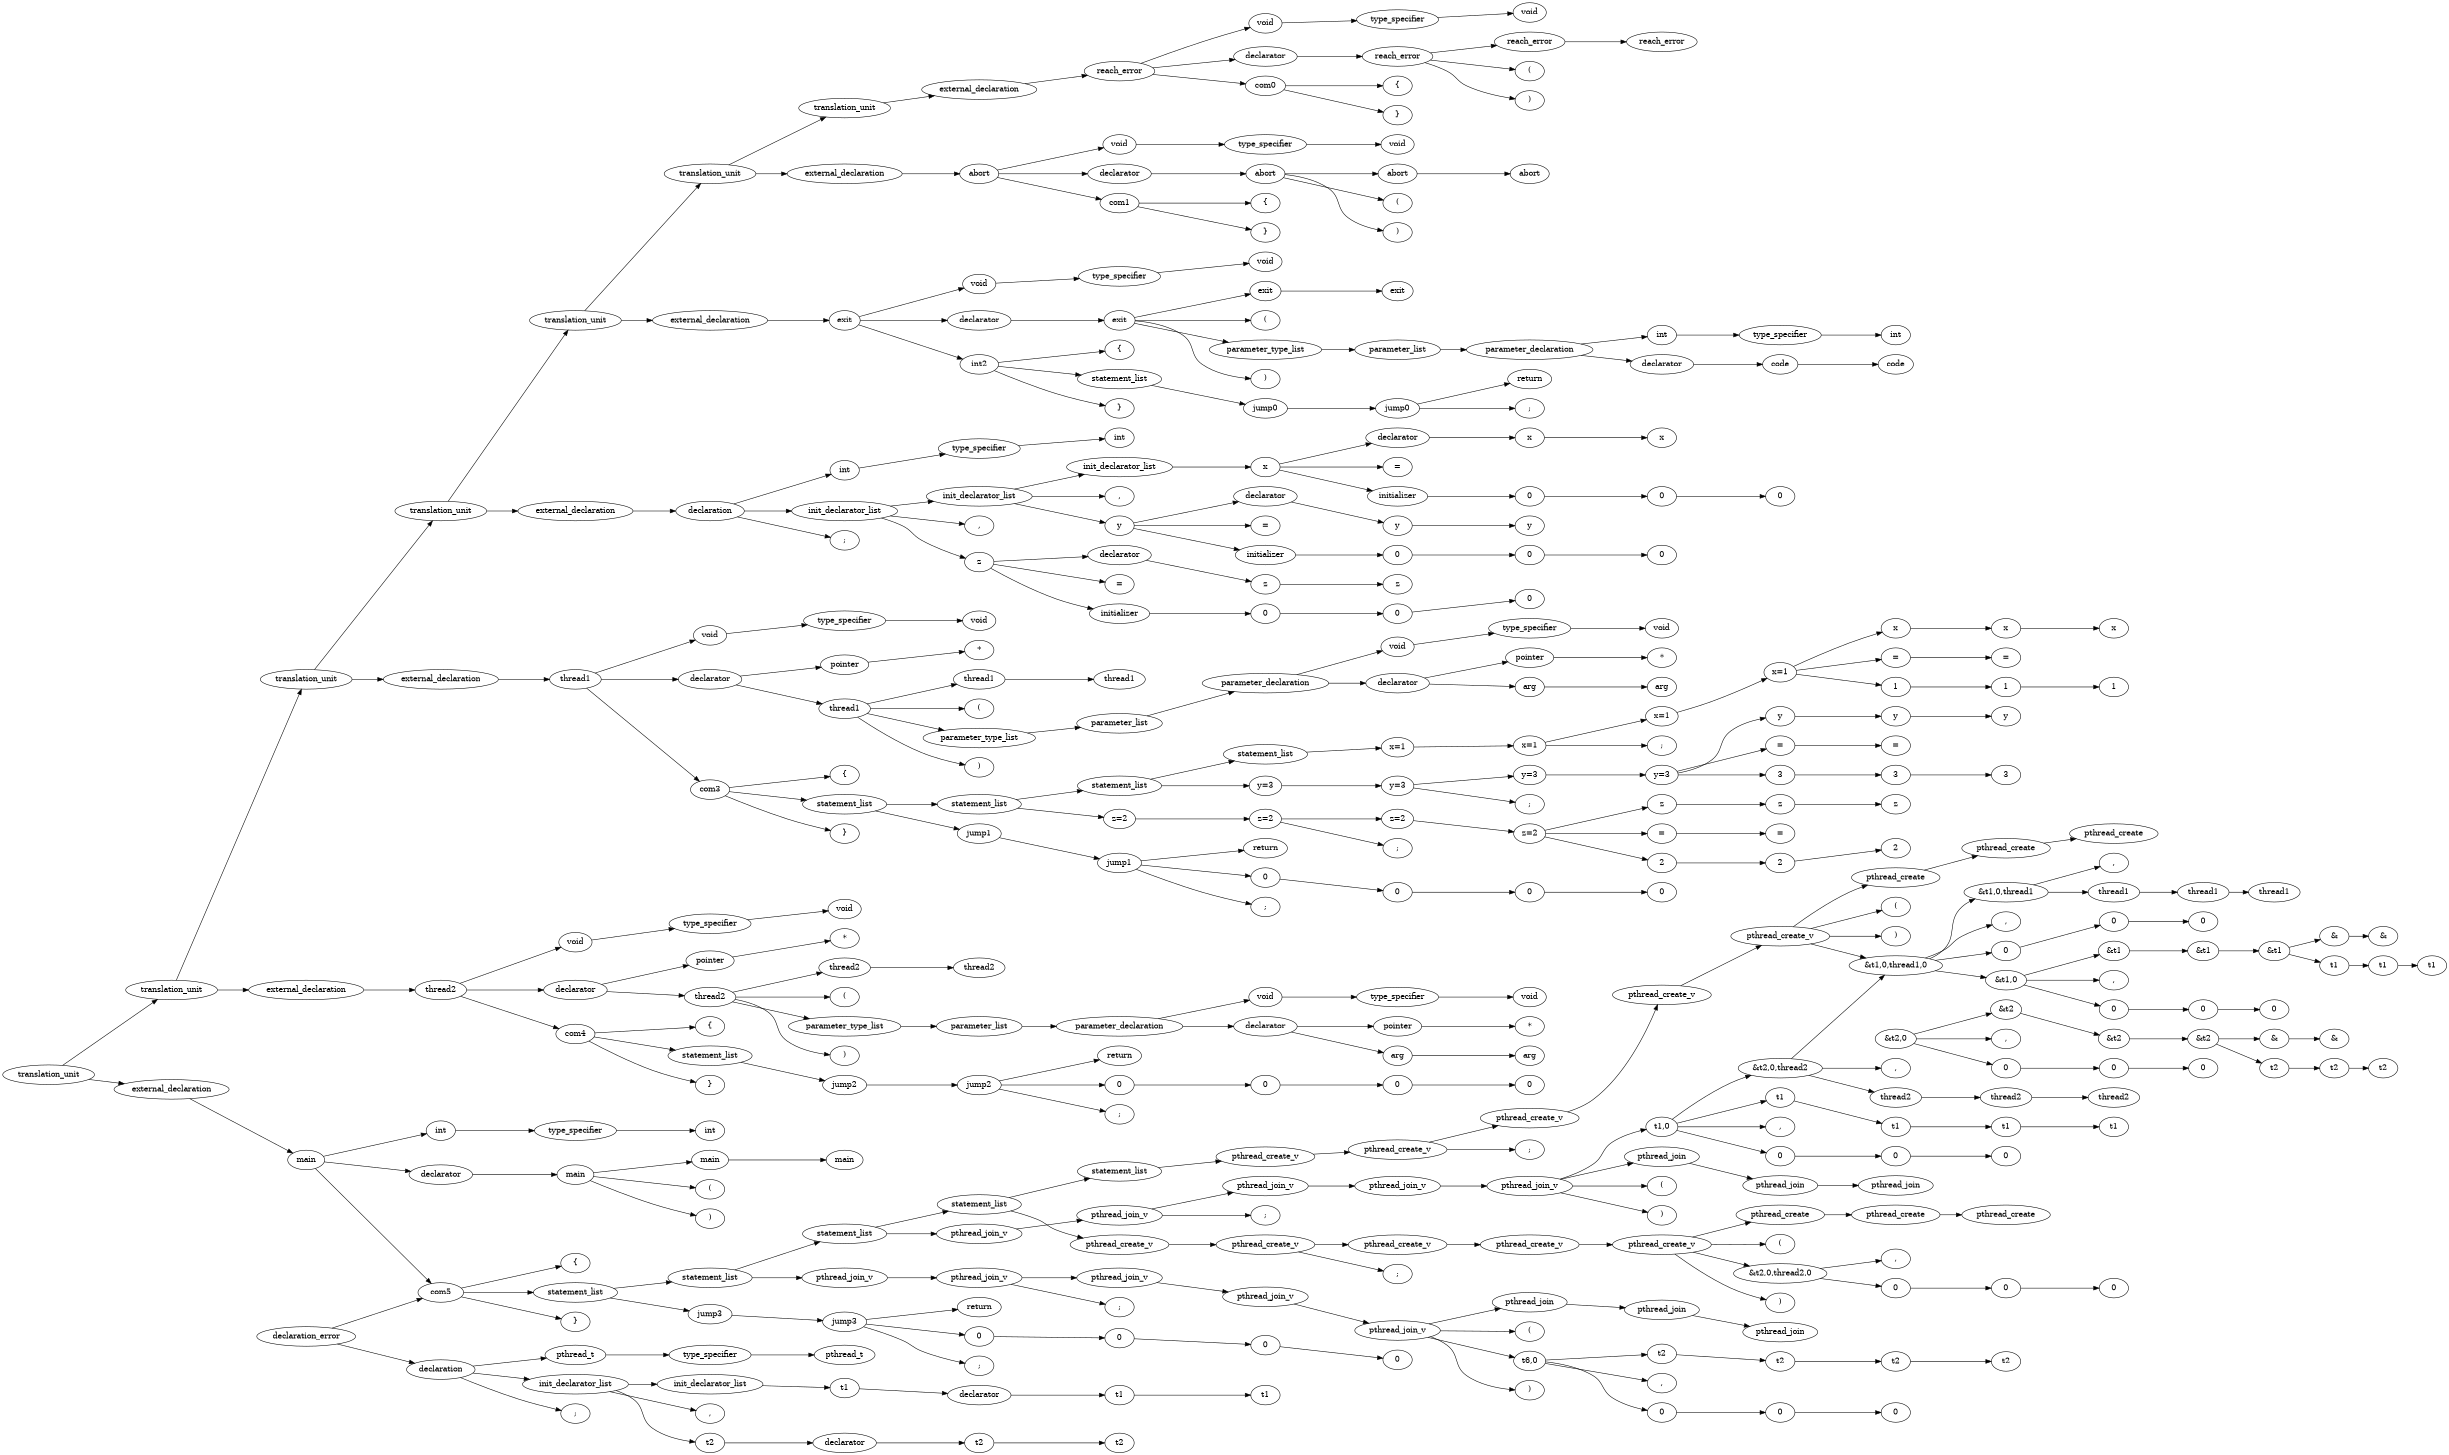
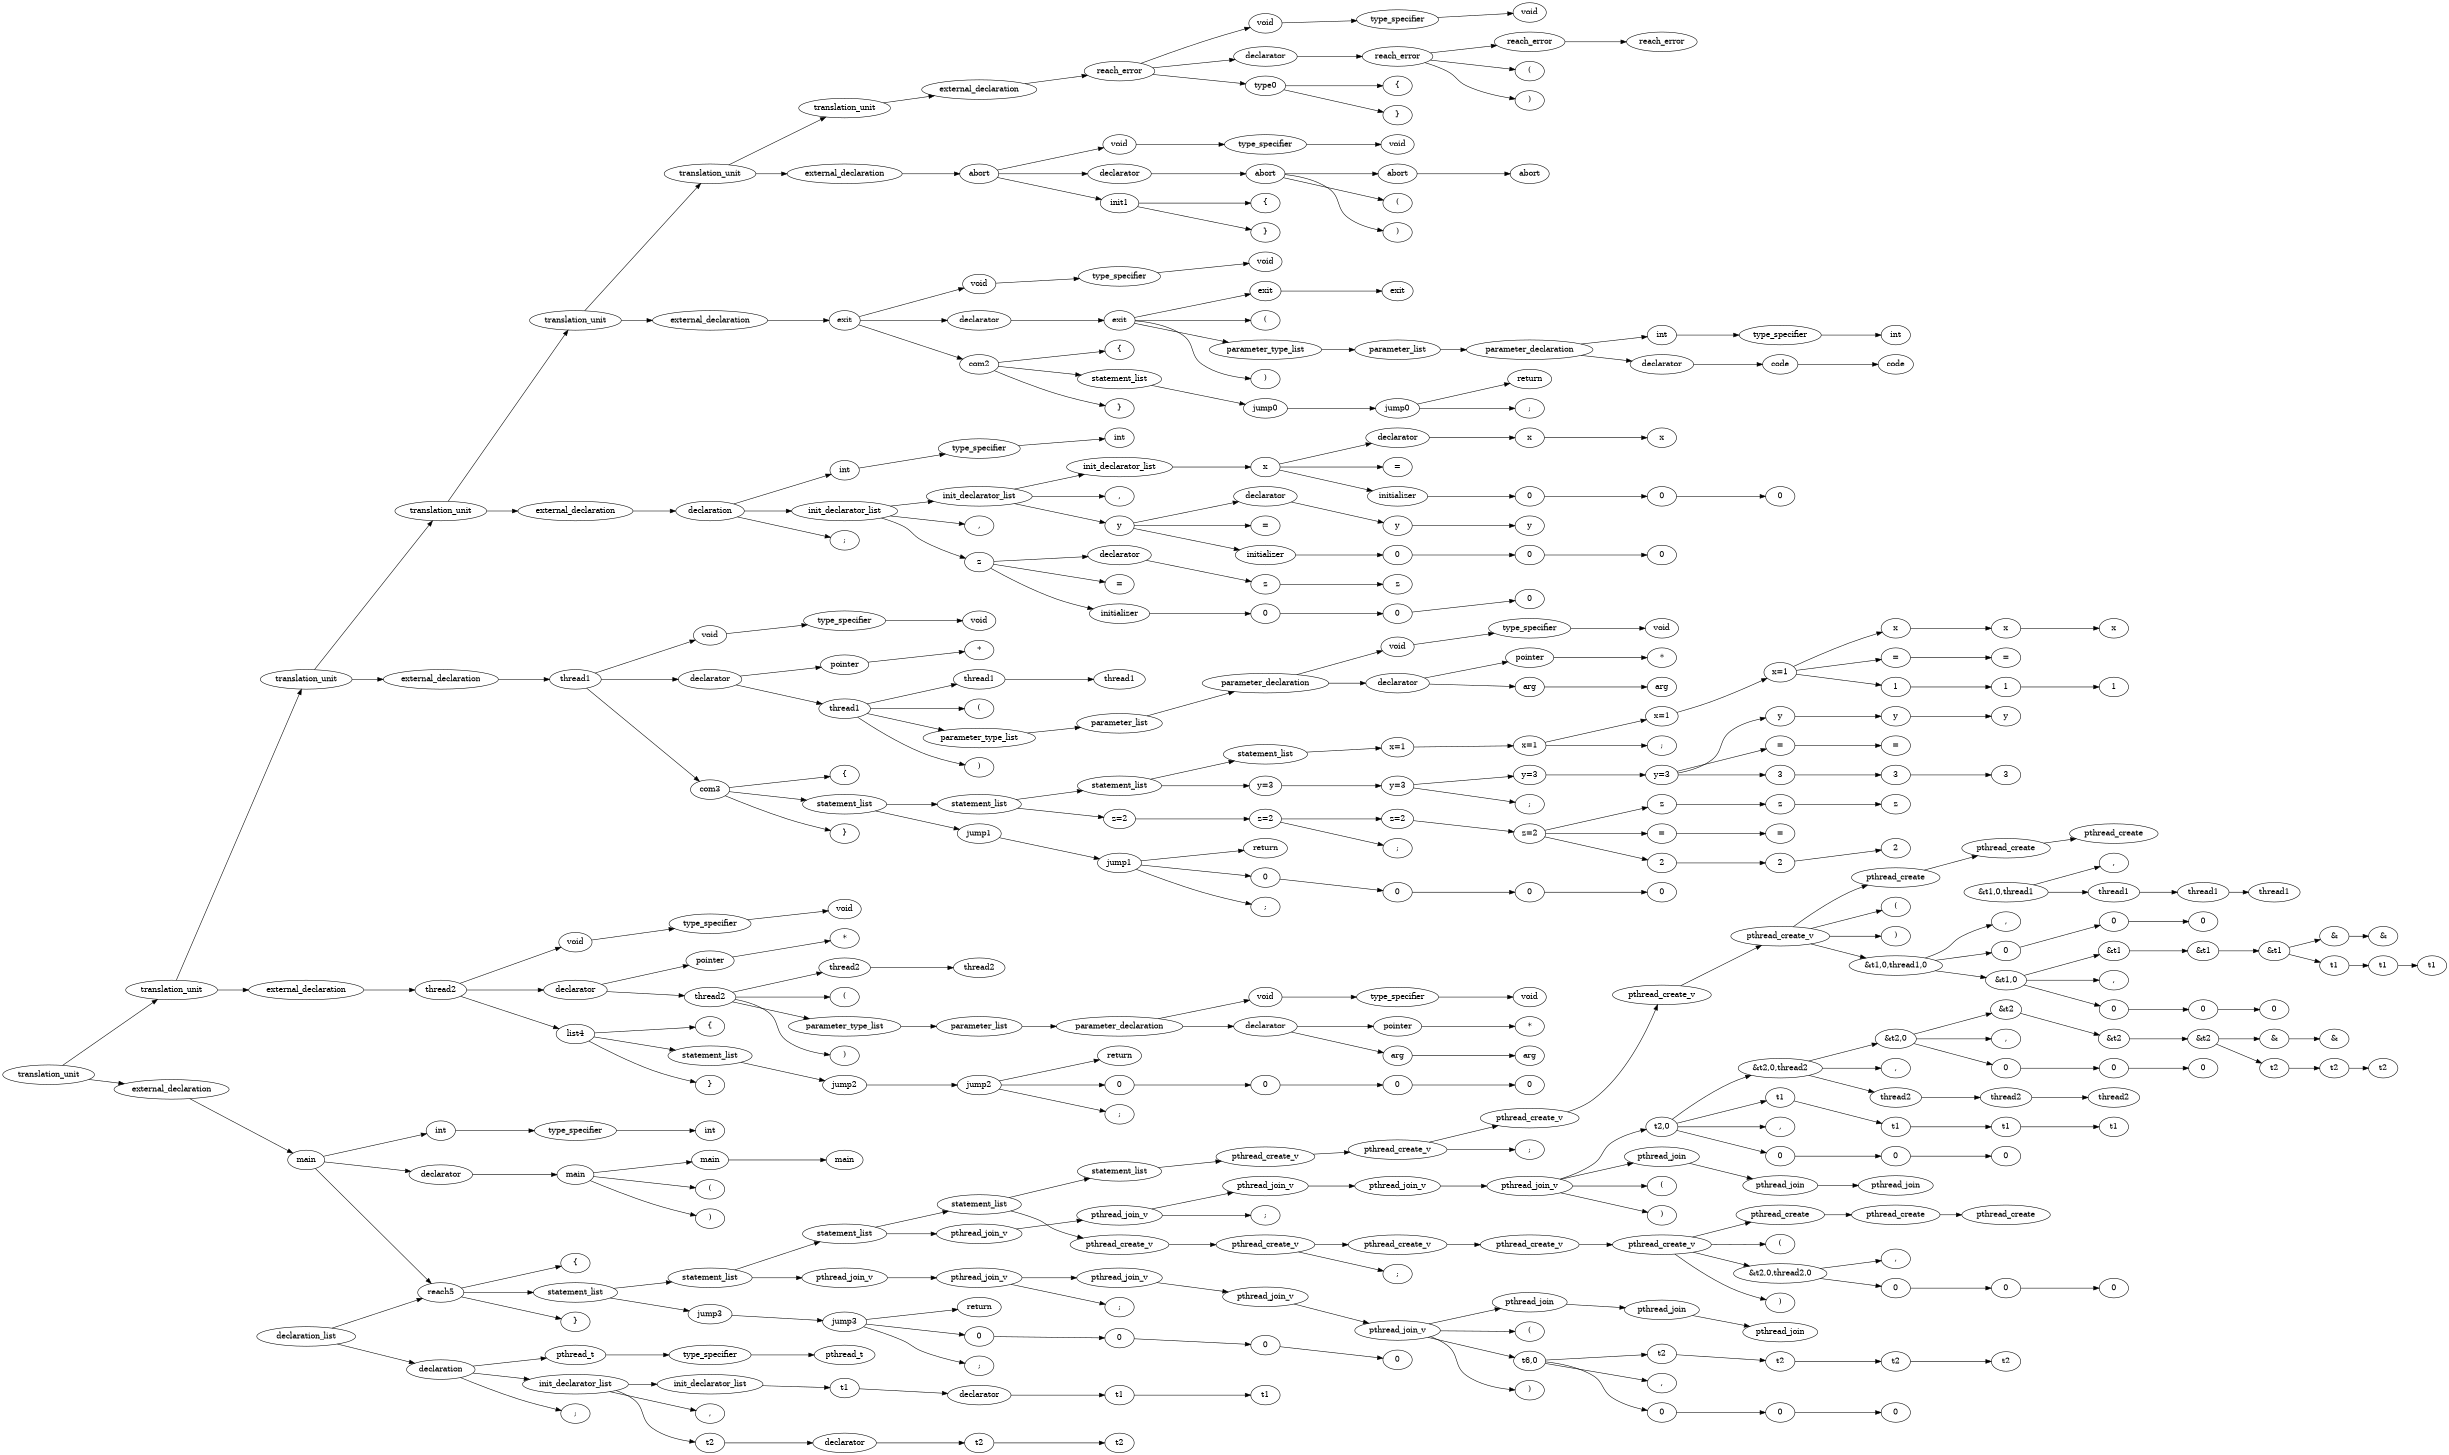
node "com0": label "com0" -> "type0"
node "com1": label "com1" -> "init1"
node "int2": label "int2" -> "com2"
edge "&t1,0,thread1,0" -> "&t1,0,thread1": removed
edge "&t2,0,thread2" -> "&t1,0,thread1,0": now "&t2,0,thread2" -> "&t2,0"
node "com4": label "com4" -> "list4"
node "t1,0": label "t1,0" -> "t2,0"
node "com5": label "com5" -> "reach5"
node "declaration_error": label "declaration_error" -> "declaration_list"
